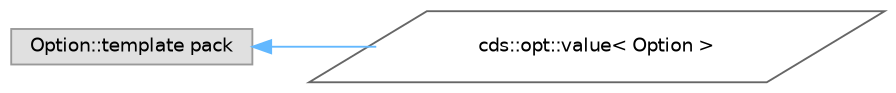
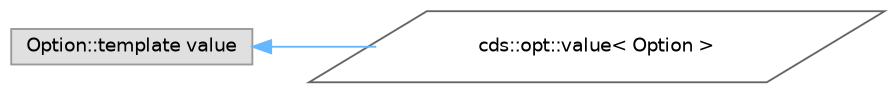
node "Option::template pack": label "Option::template pack" -> "Option::template value"
